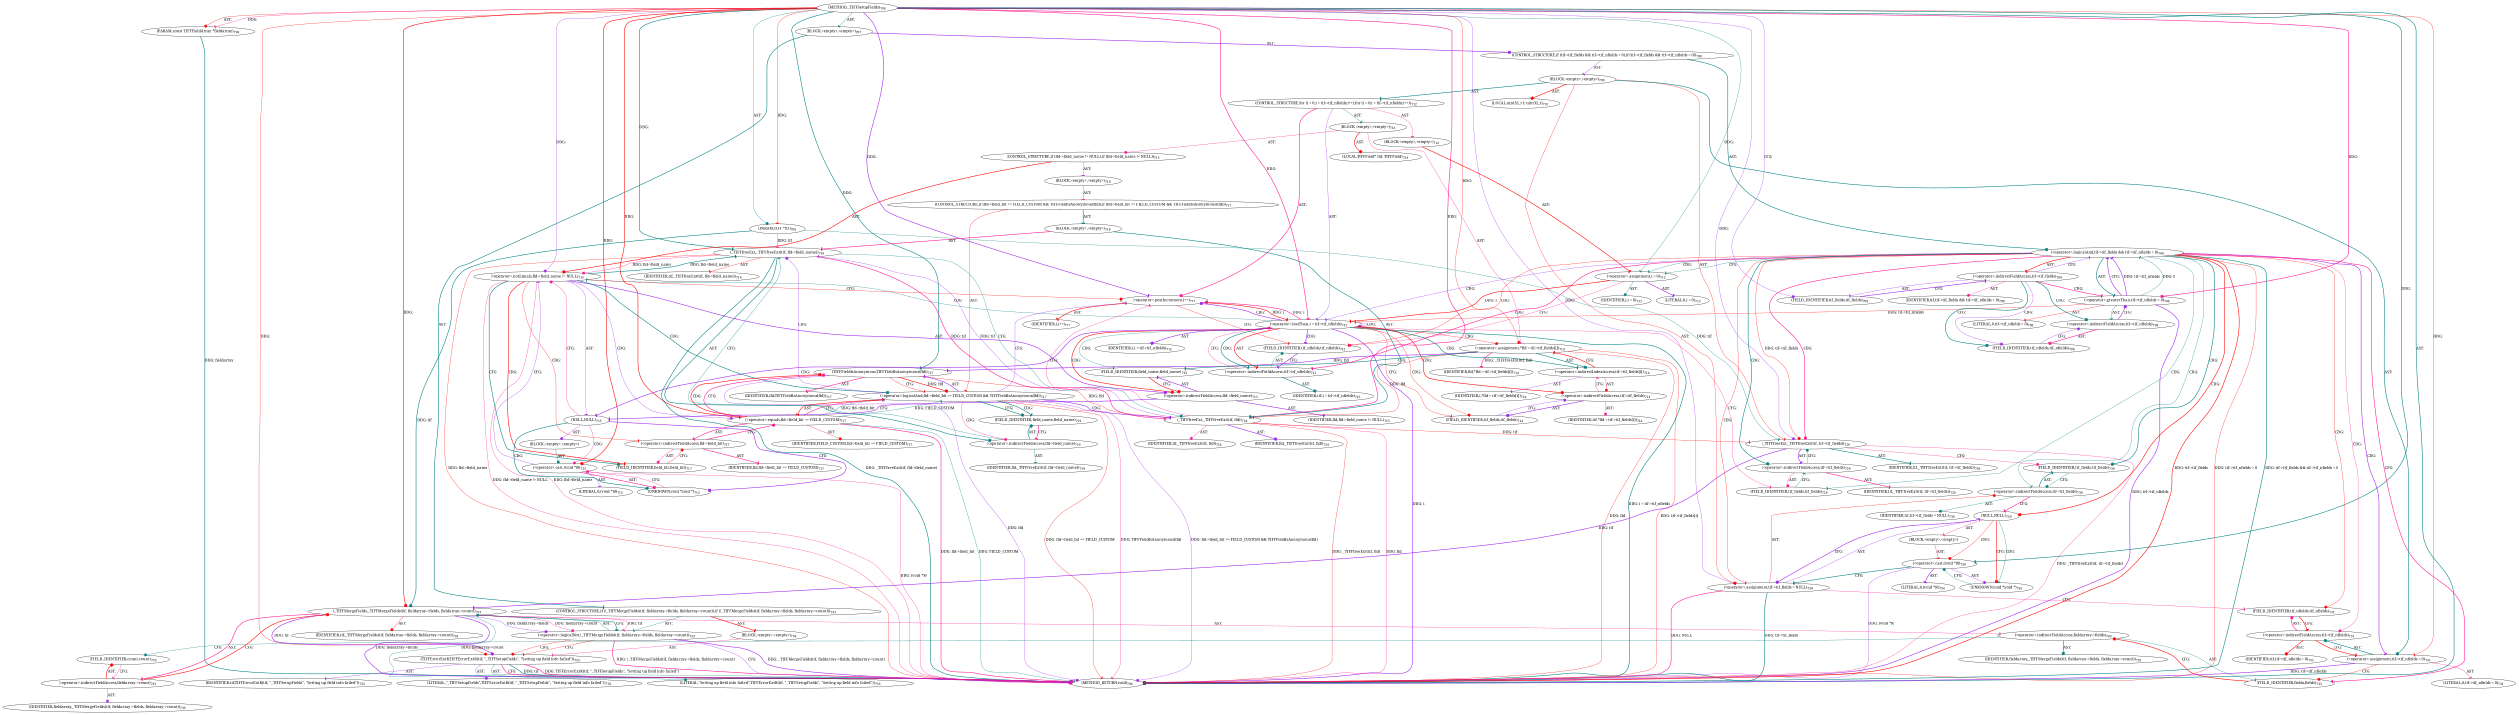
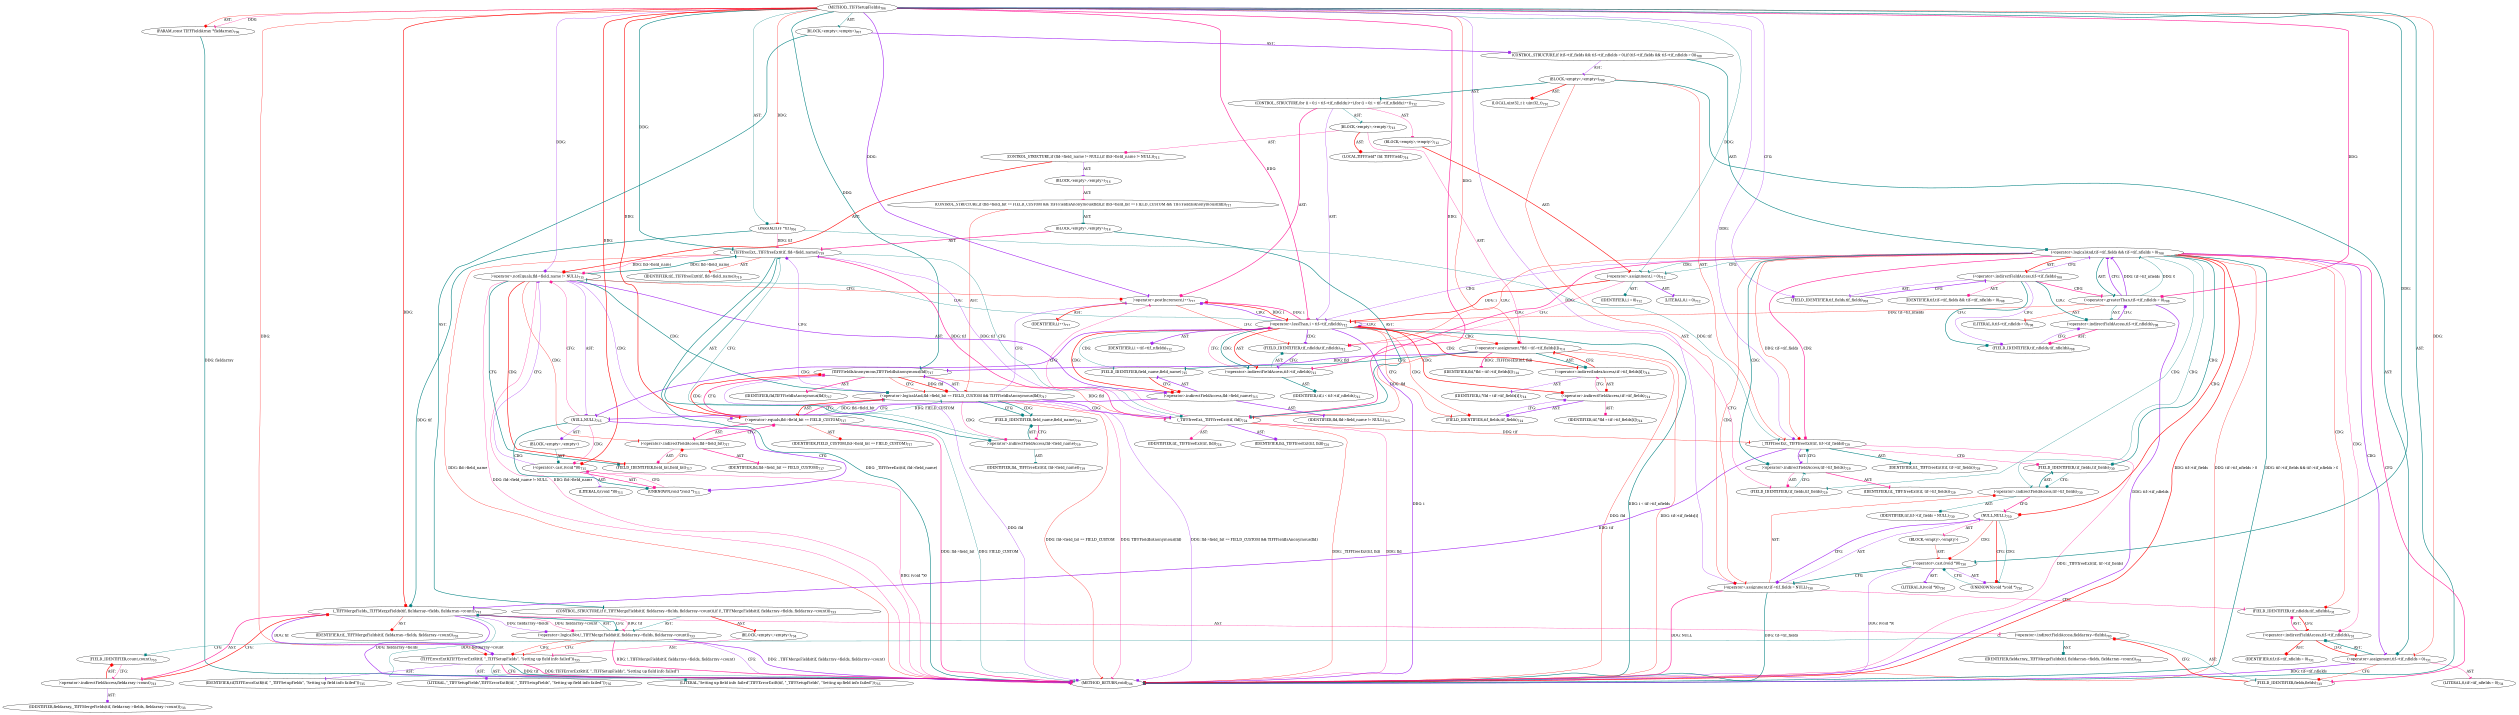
edge "(<operator>.lessThan,i < tif->tif_nfields)" -> "(<operator>.indirectIndexAccess,tif->tif_fields[i])": color teal -> red
